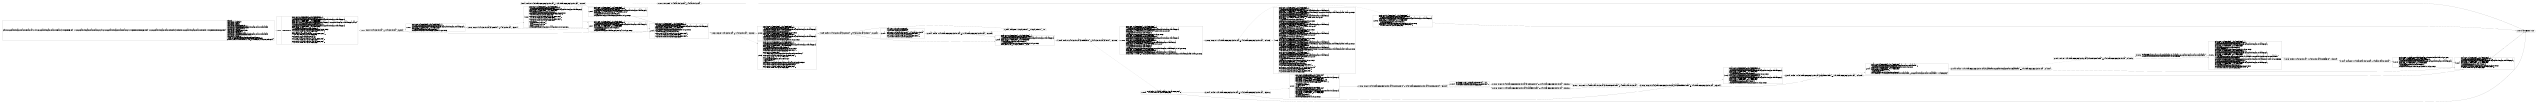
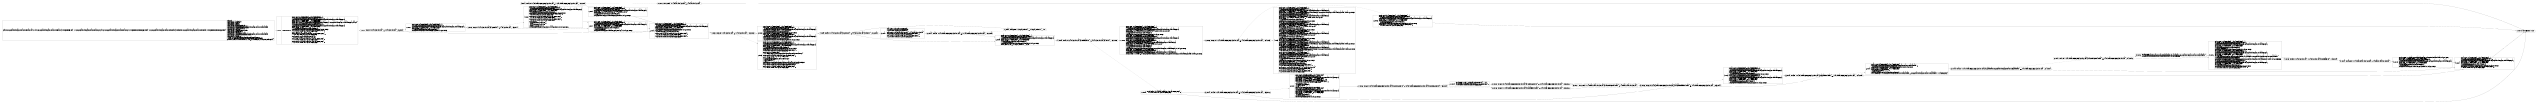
node "36: 0x01a1": text "(r0 I:android.com.SparseArray)" -> "(r0 I:android.util.SparseArray)"
